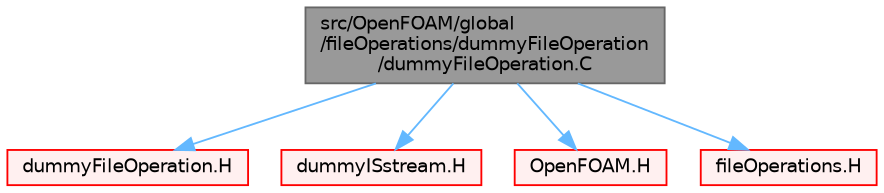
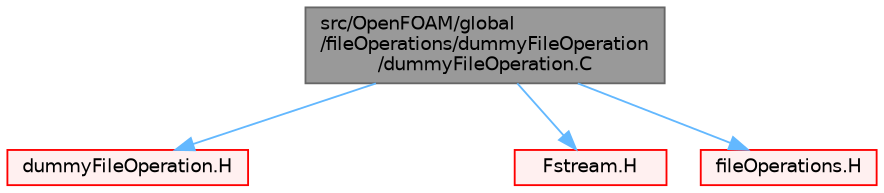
node "dummyISstream.H": removed
node "OpenFOAM.H": label "OpenFOAM.H" -> "Fstream.H"
